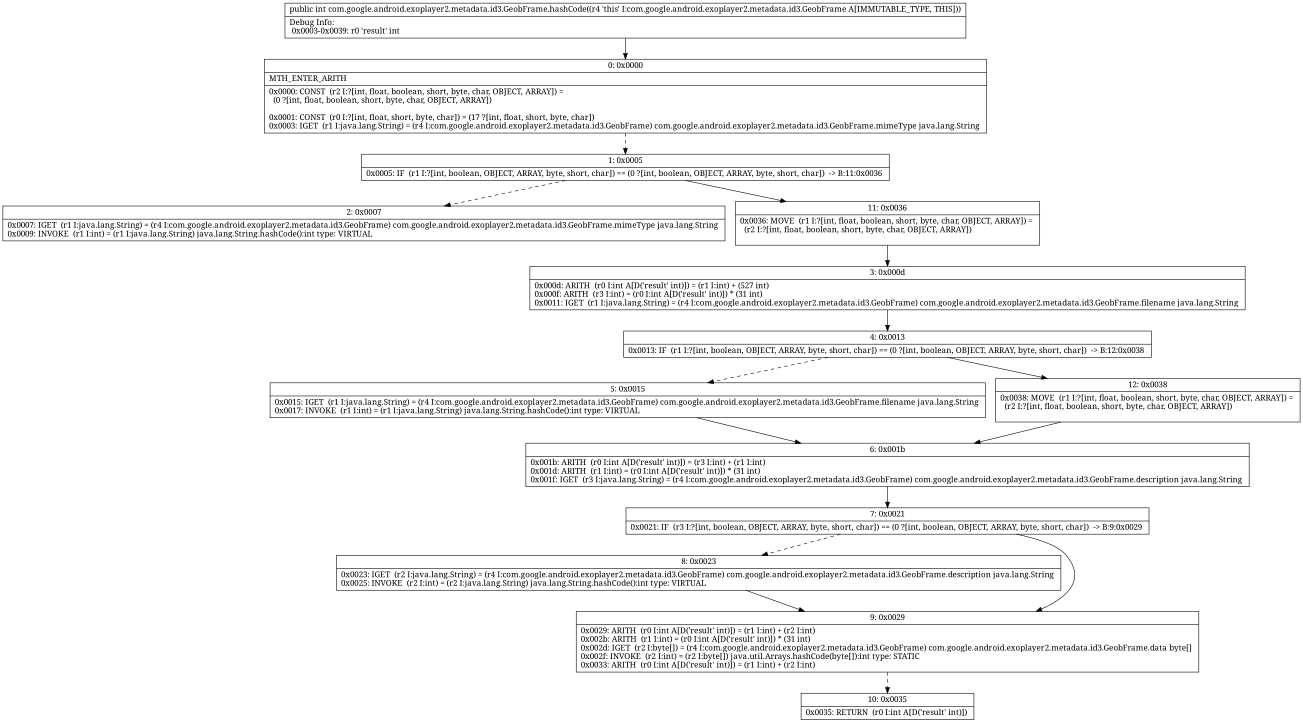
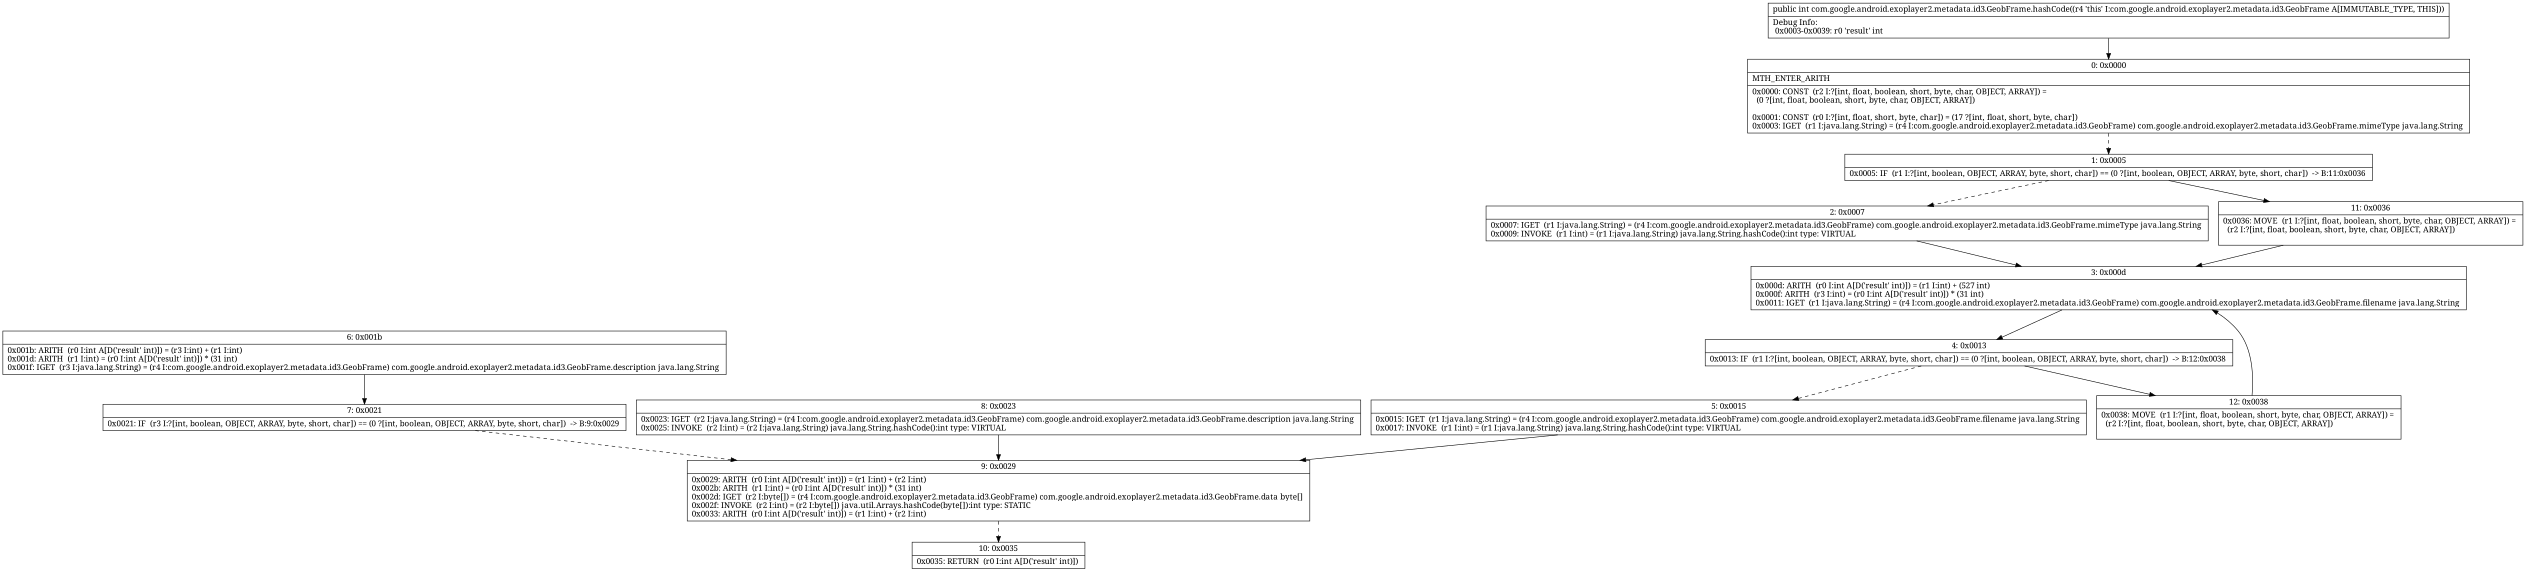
edge "2: 0x0007" -> "3: 0x000d": added
edge "5: 0x0015" -> "6: 0x001b": now "5: 0x0015" -> "9: 0x0029"
edge "12: 0x0038" -> "6: 0x001b": now "12: 0x0038" -> "3: 0x000d"
edge "7: 0x0021" -> "8: 0x0023": removed
edge "7: 0x0021" -> "9: 0x0029": style solid -> dashed
